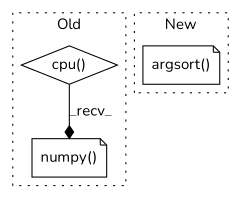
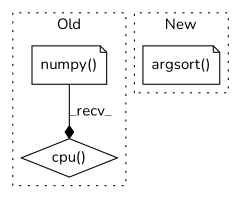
edge "cpu()" -> "numpy()": reversed
